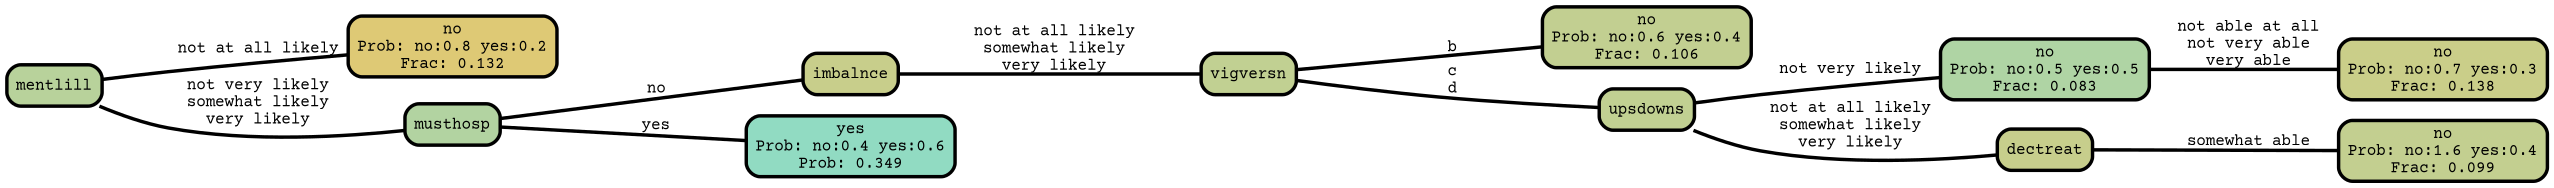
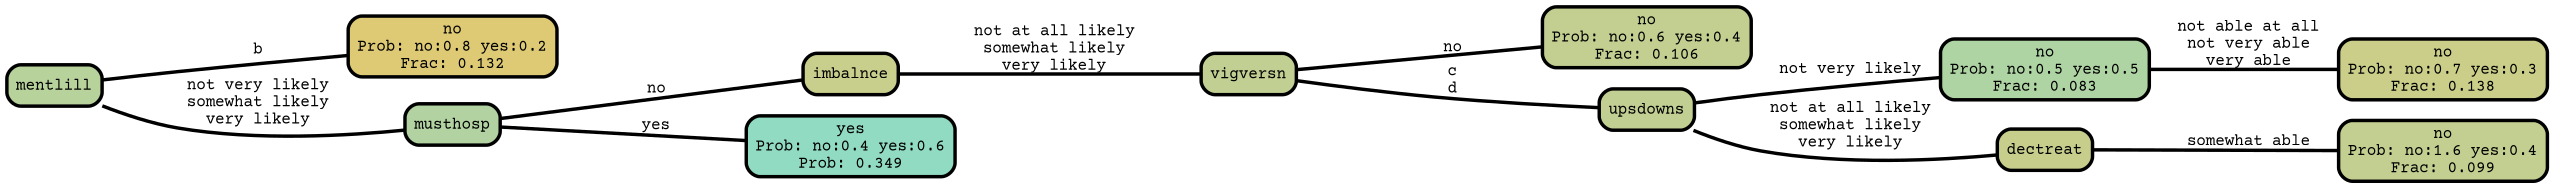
edge "no Prob: no:0.6 yes:0.4 Frac: 0.106" -- "vigversn": label " b" -> " no"
edge "no Prob: no:0.8 yes:0.2 Frac: 0.132" -- "mentlill": label " not at all likely" -> " b"
